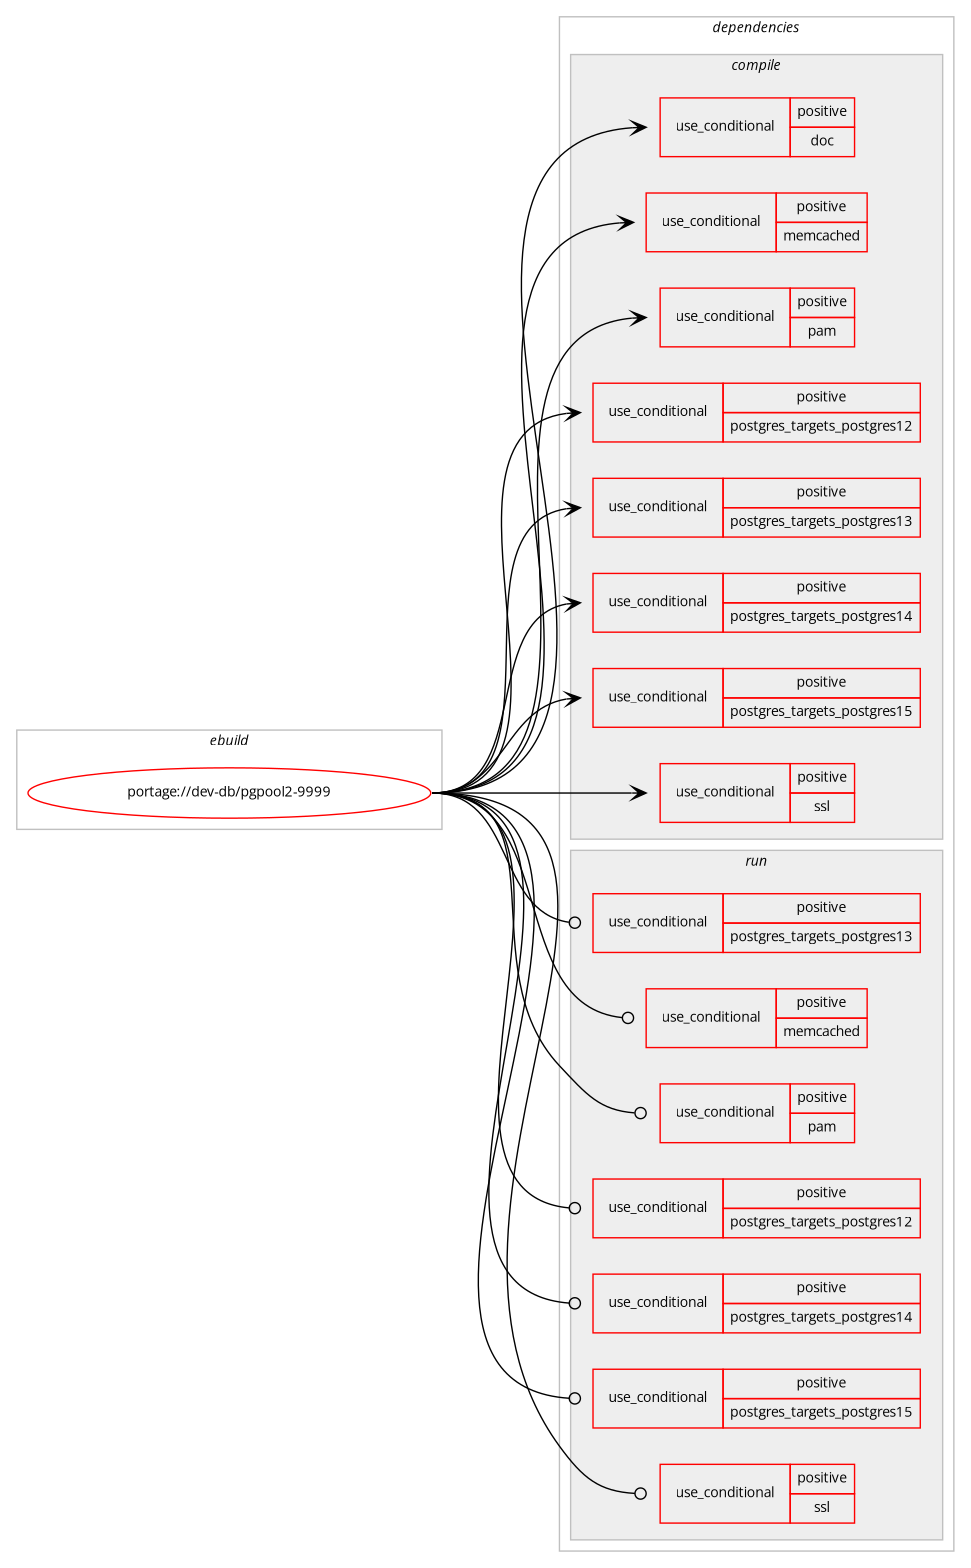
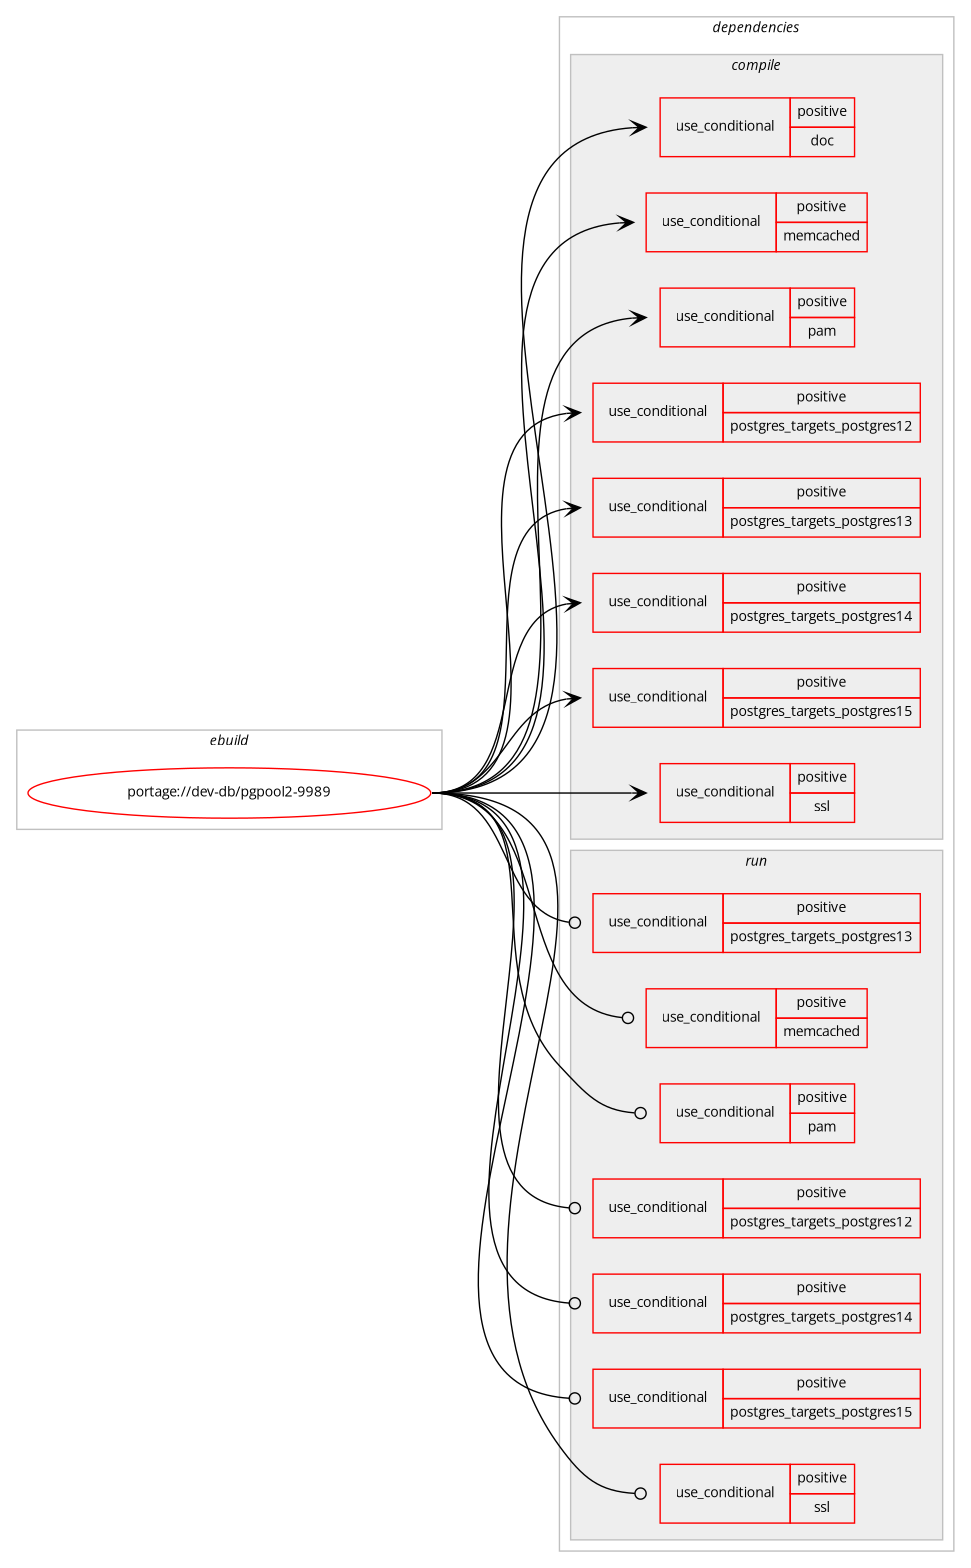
node "portage://dev-db/pgpool2-9999": label "portage://dev-db/pgpool2-9999" -> "portage://dev-db/pgpool2-9989"
